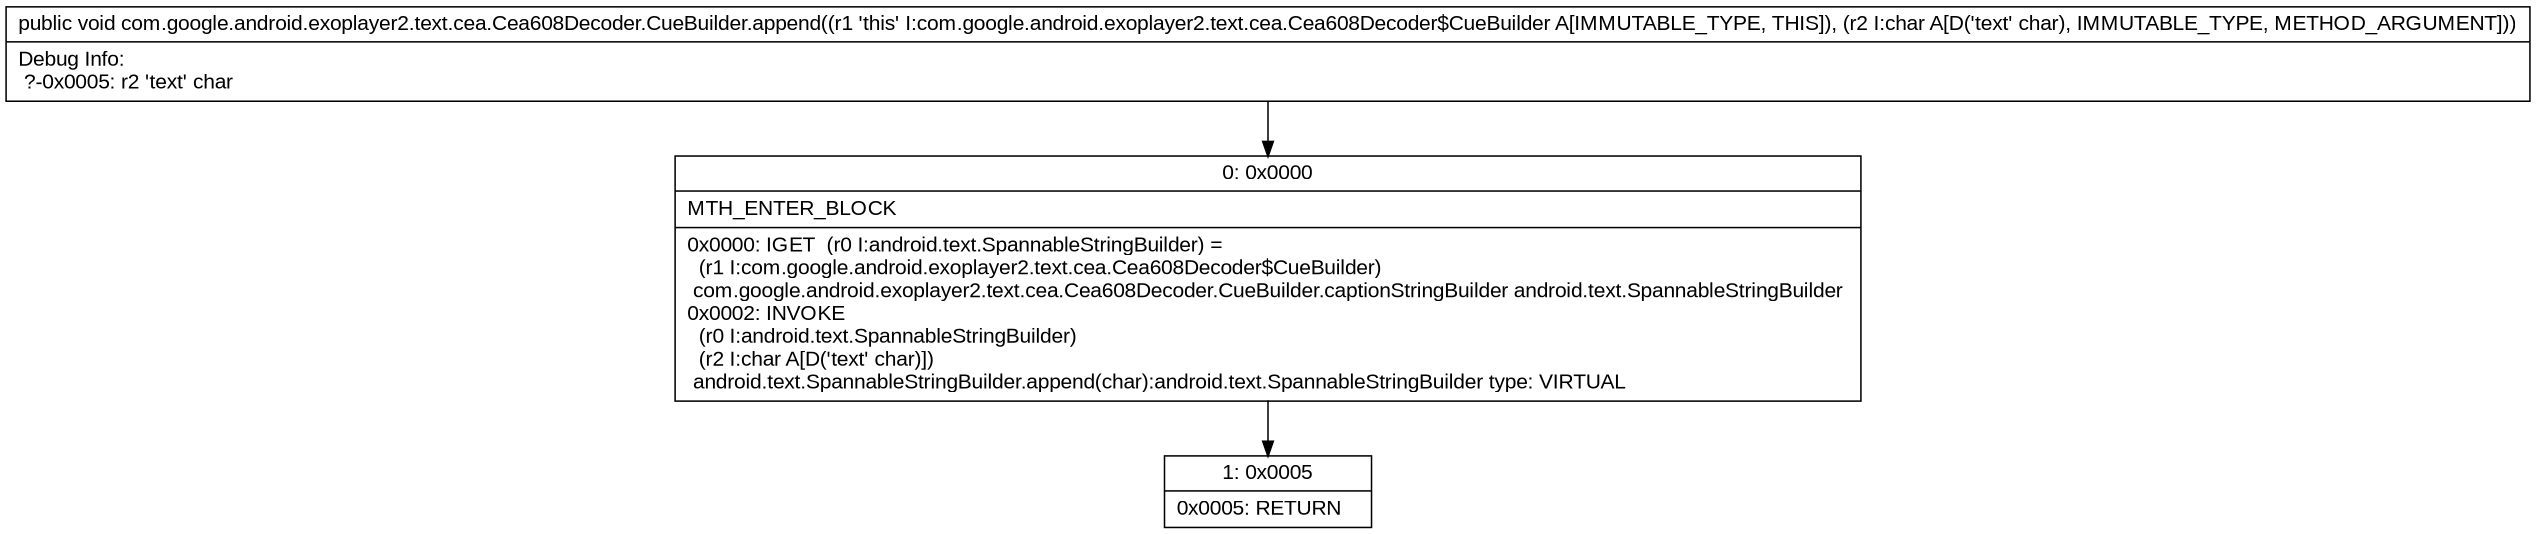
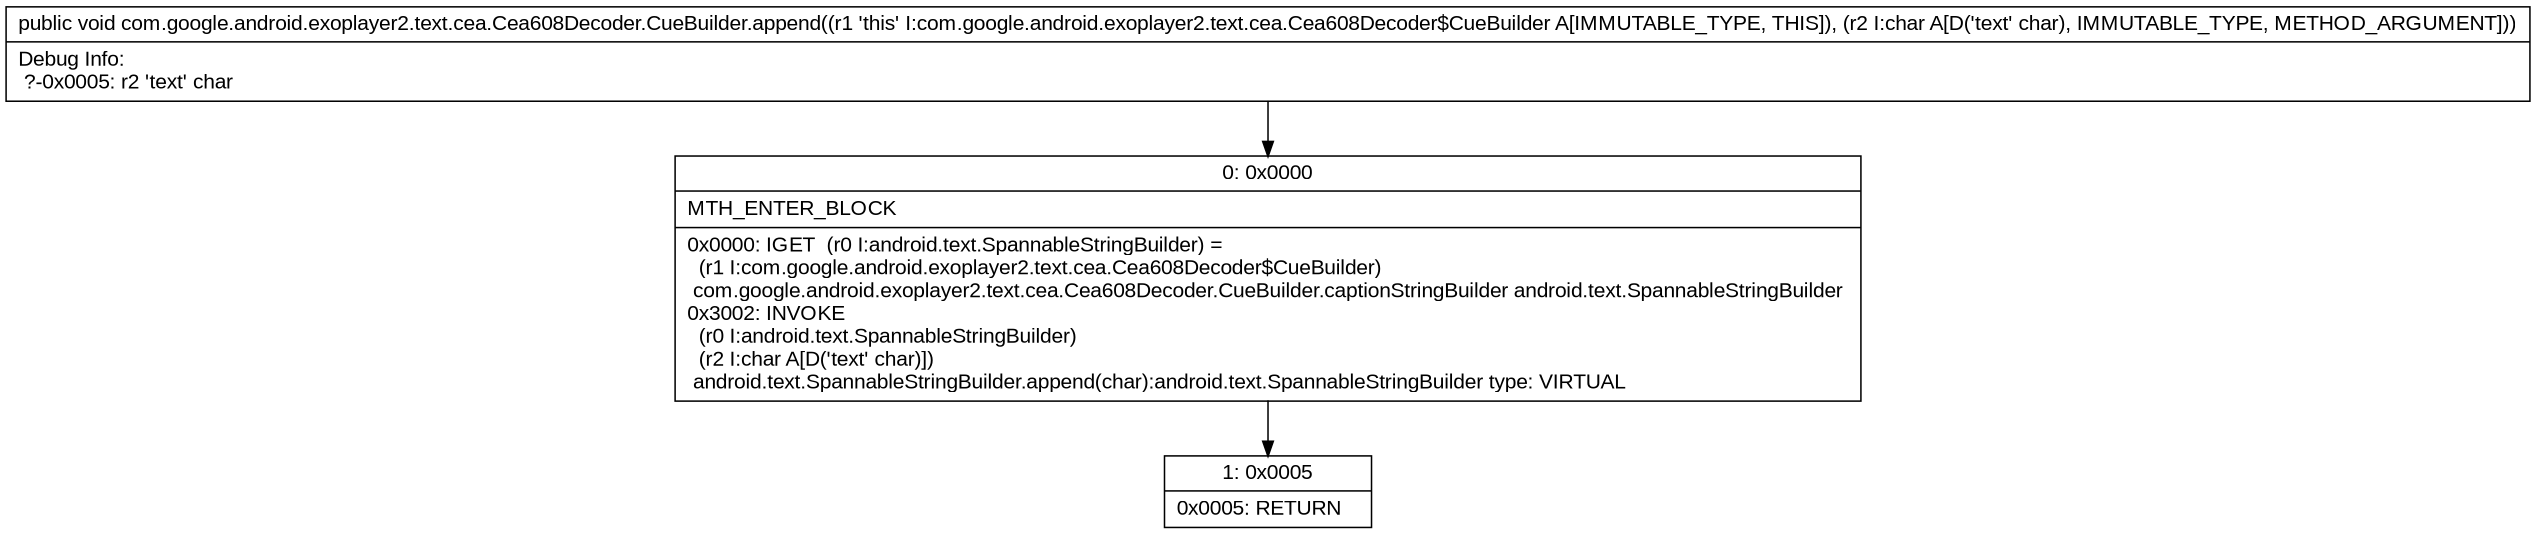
node "0: 0x0000": text "0x0002: INVOKE" -> "0x3002: INVOKE"
